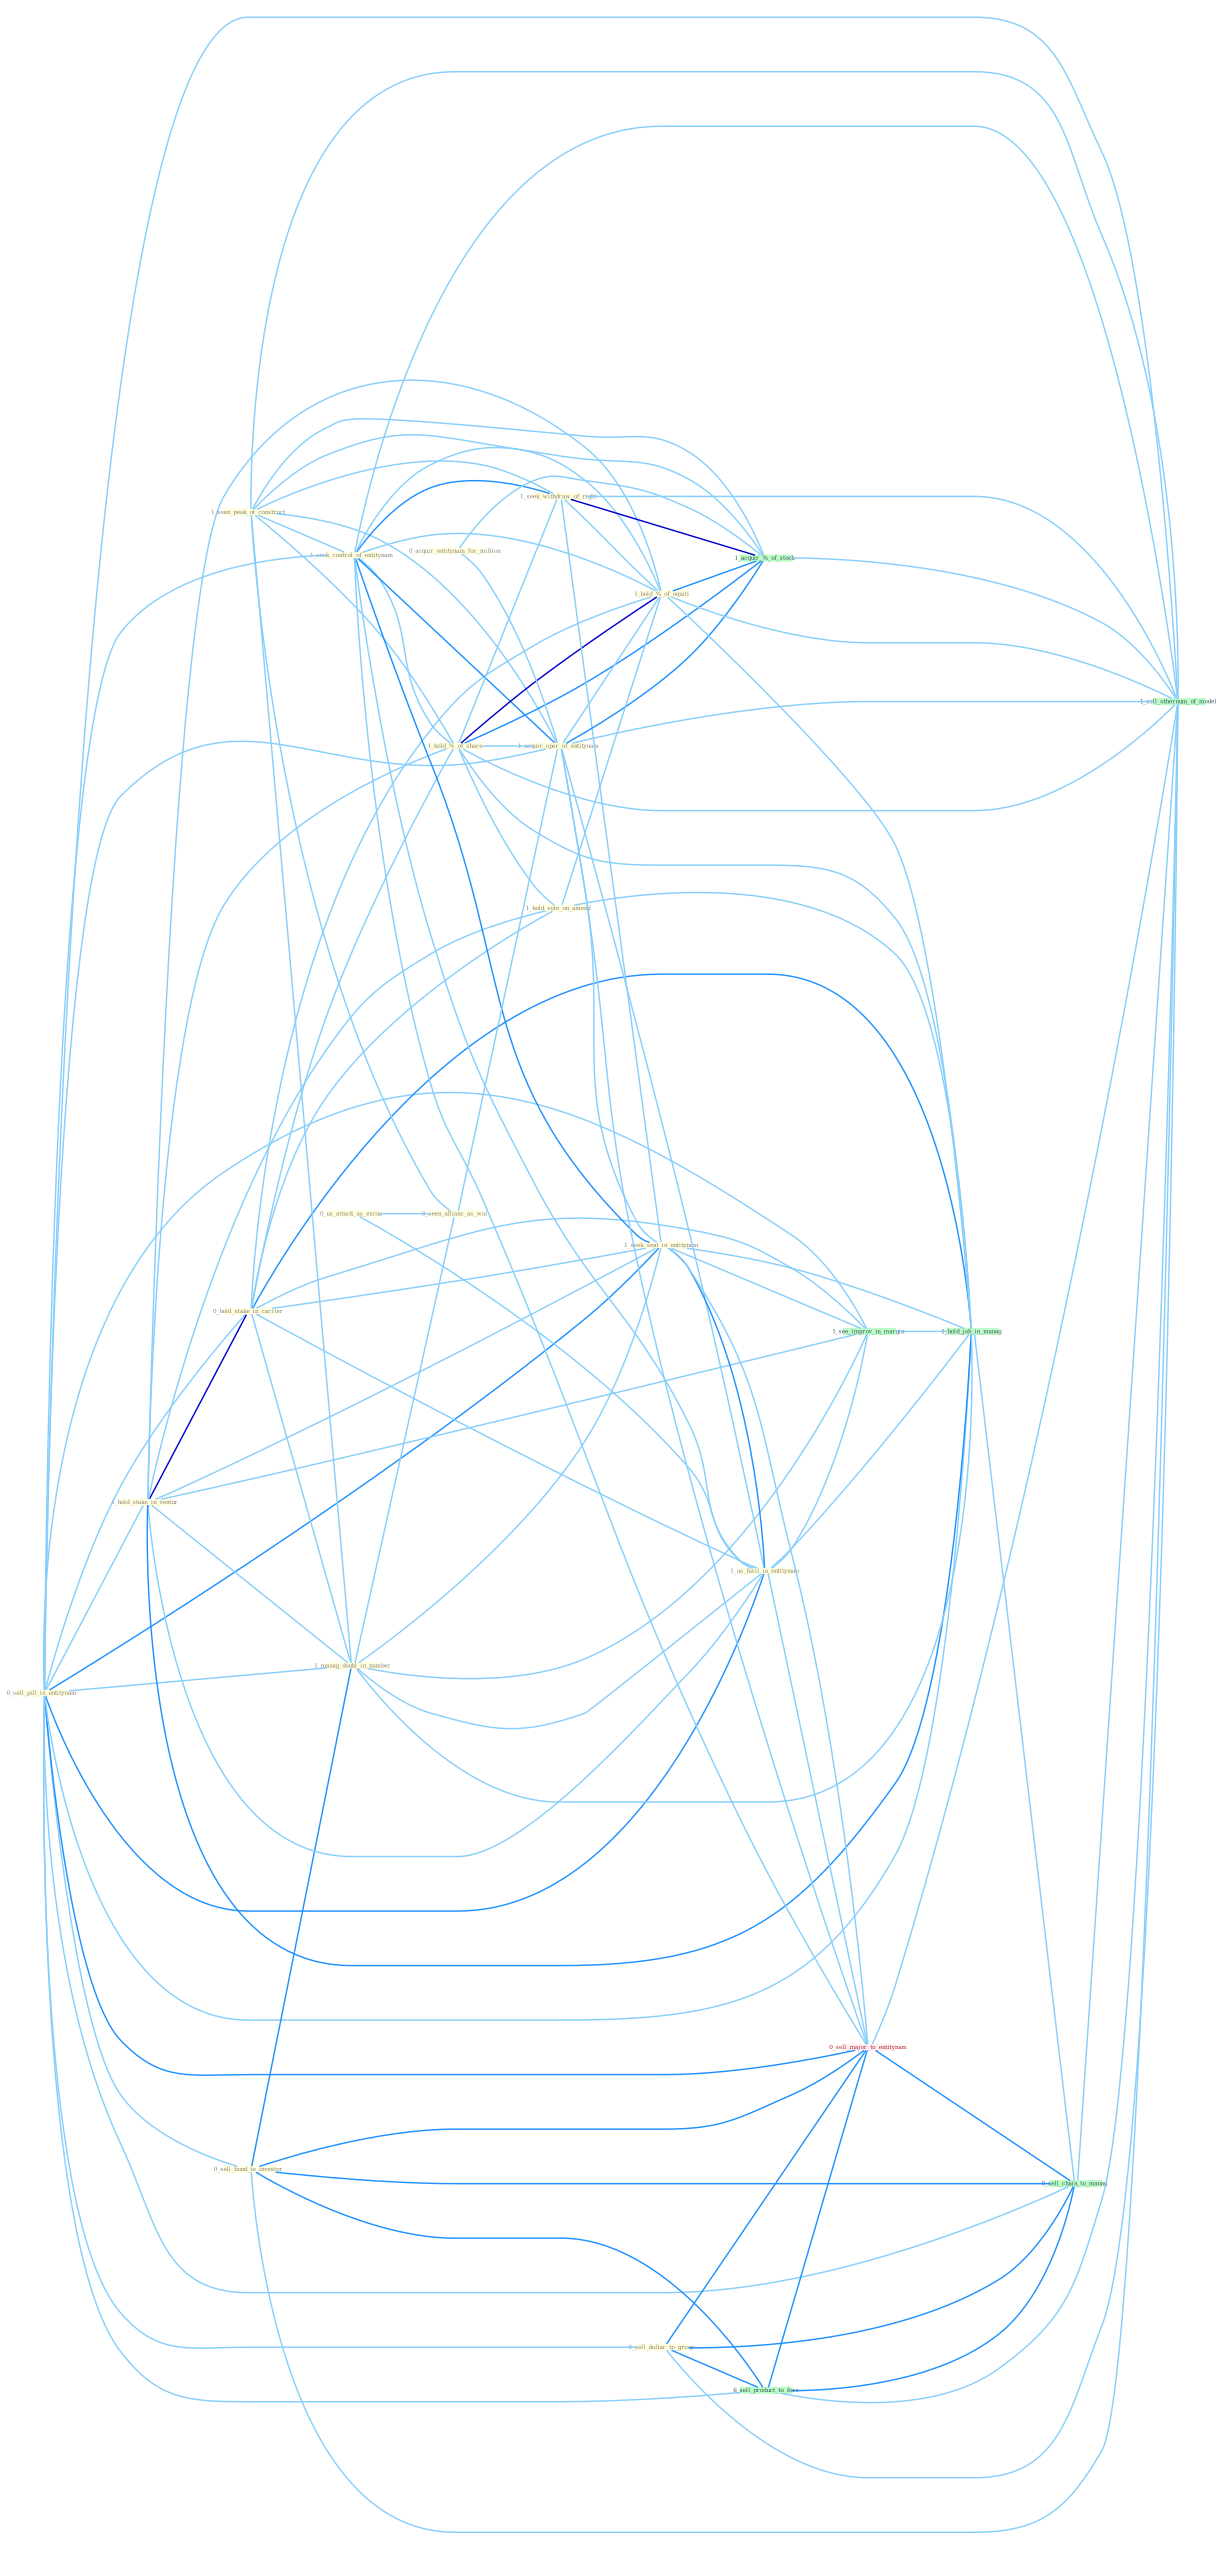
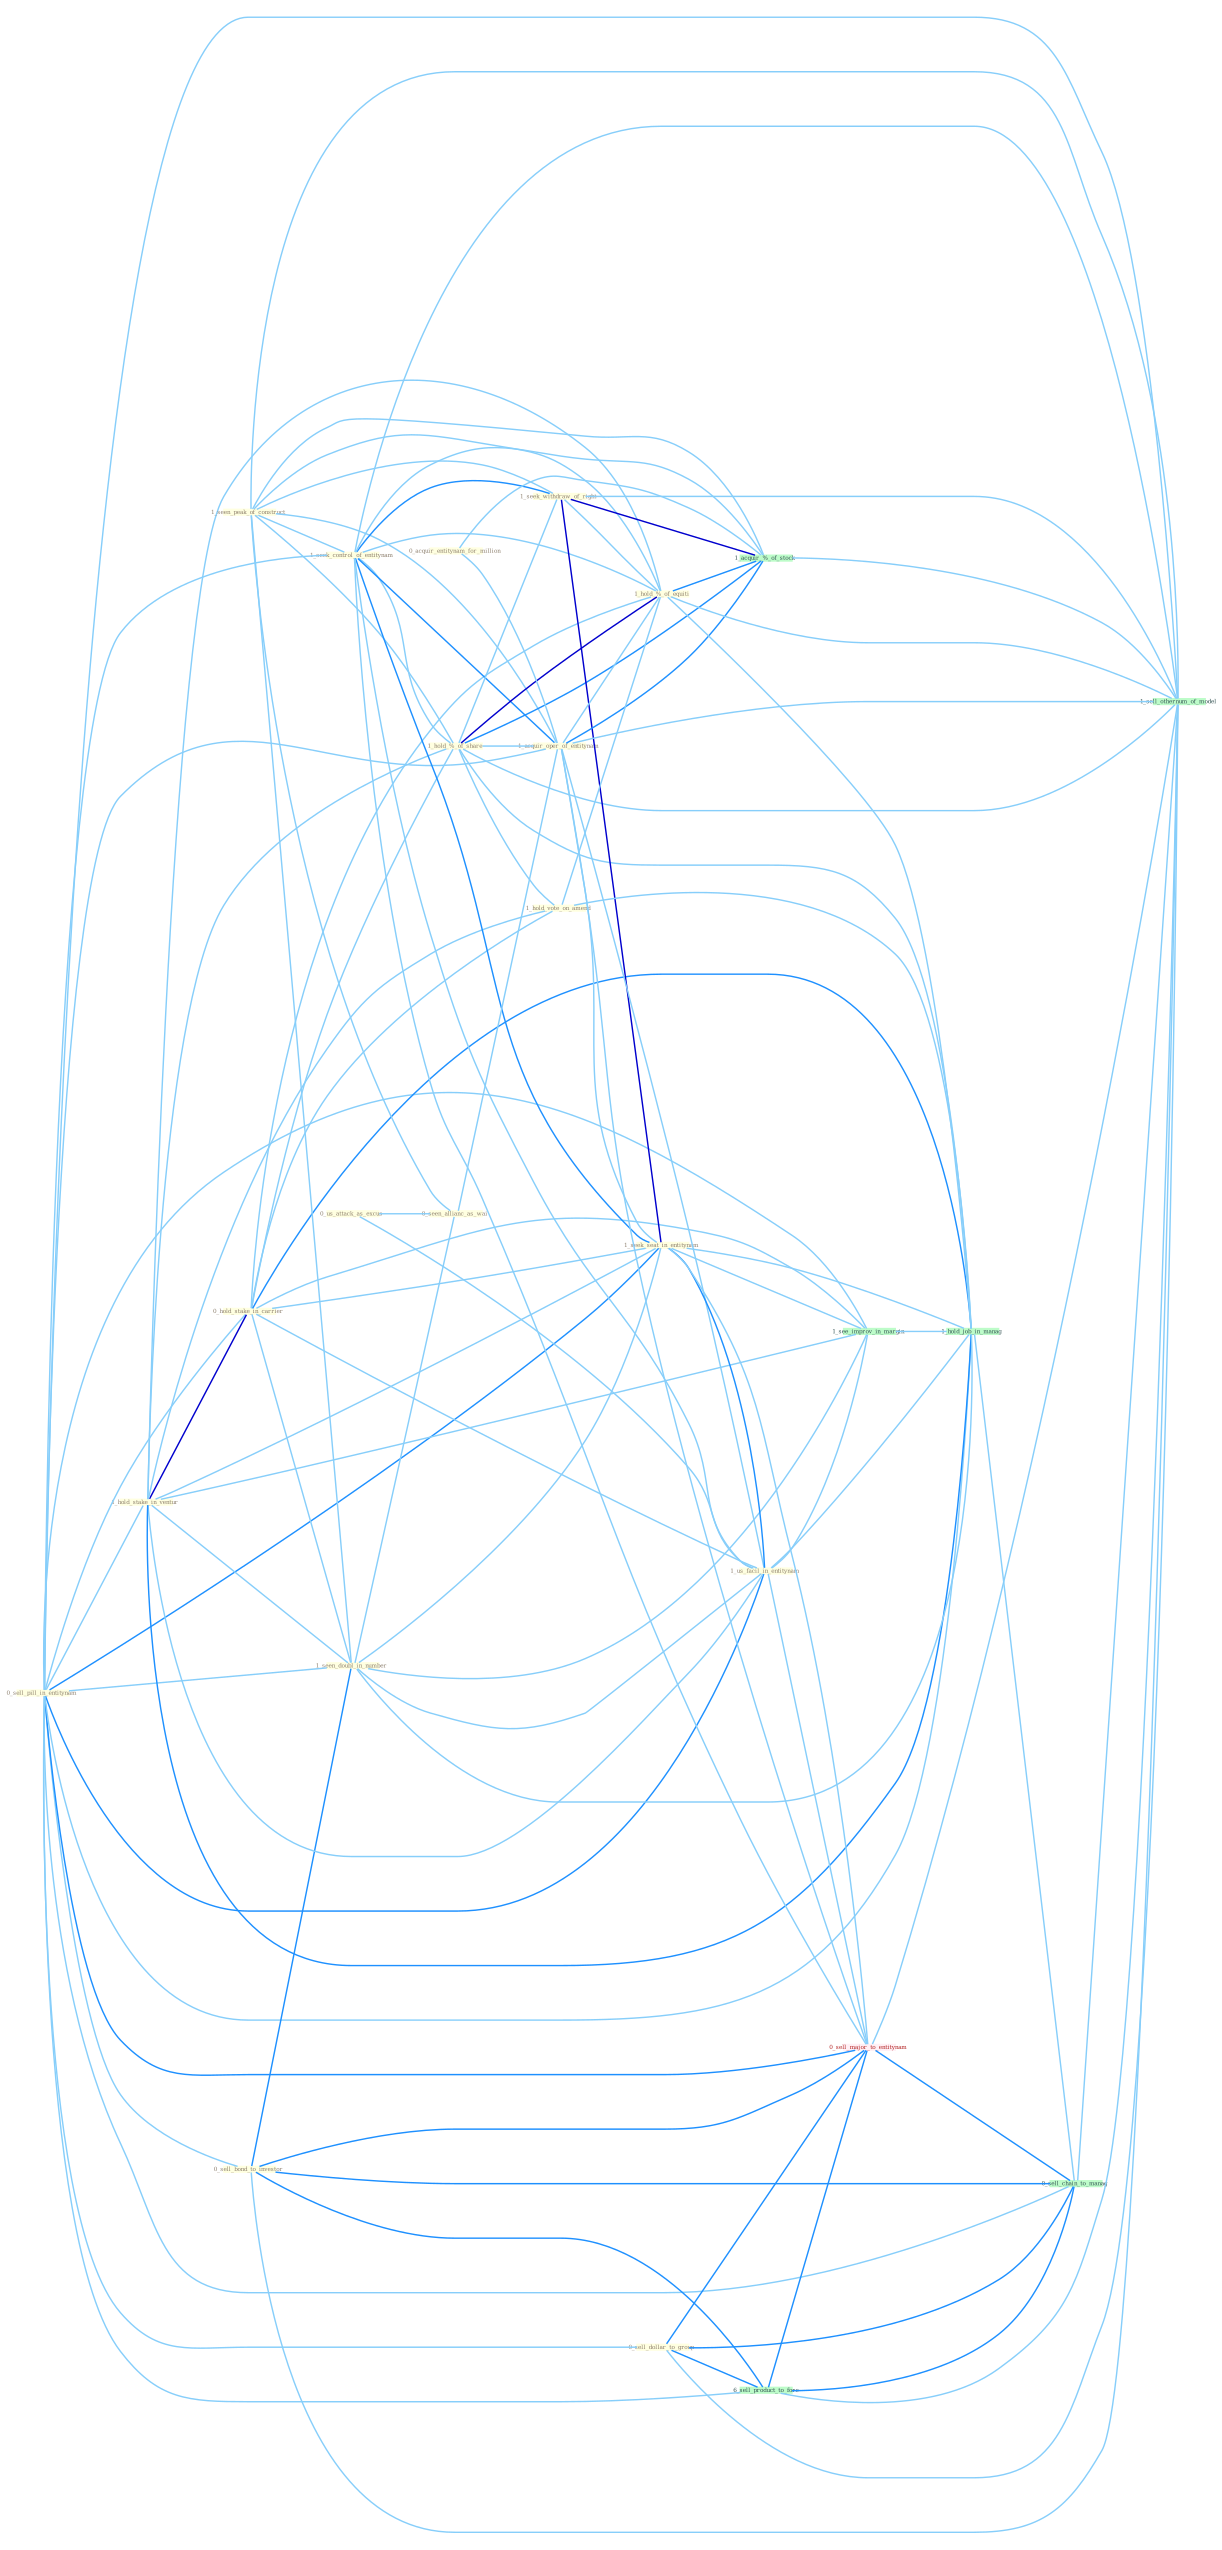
edge "1_seek_withdraw_of_right" -- "1_seek_seat_in_entitynam": color #87cefa -> #0000cd
node "1_manag_doubl_in_number": label "1_manag_doubl_in_number" -> "1_seen_doubl_in_number"
